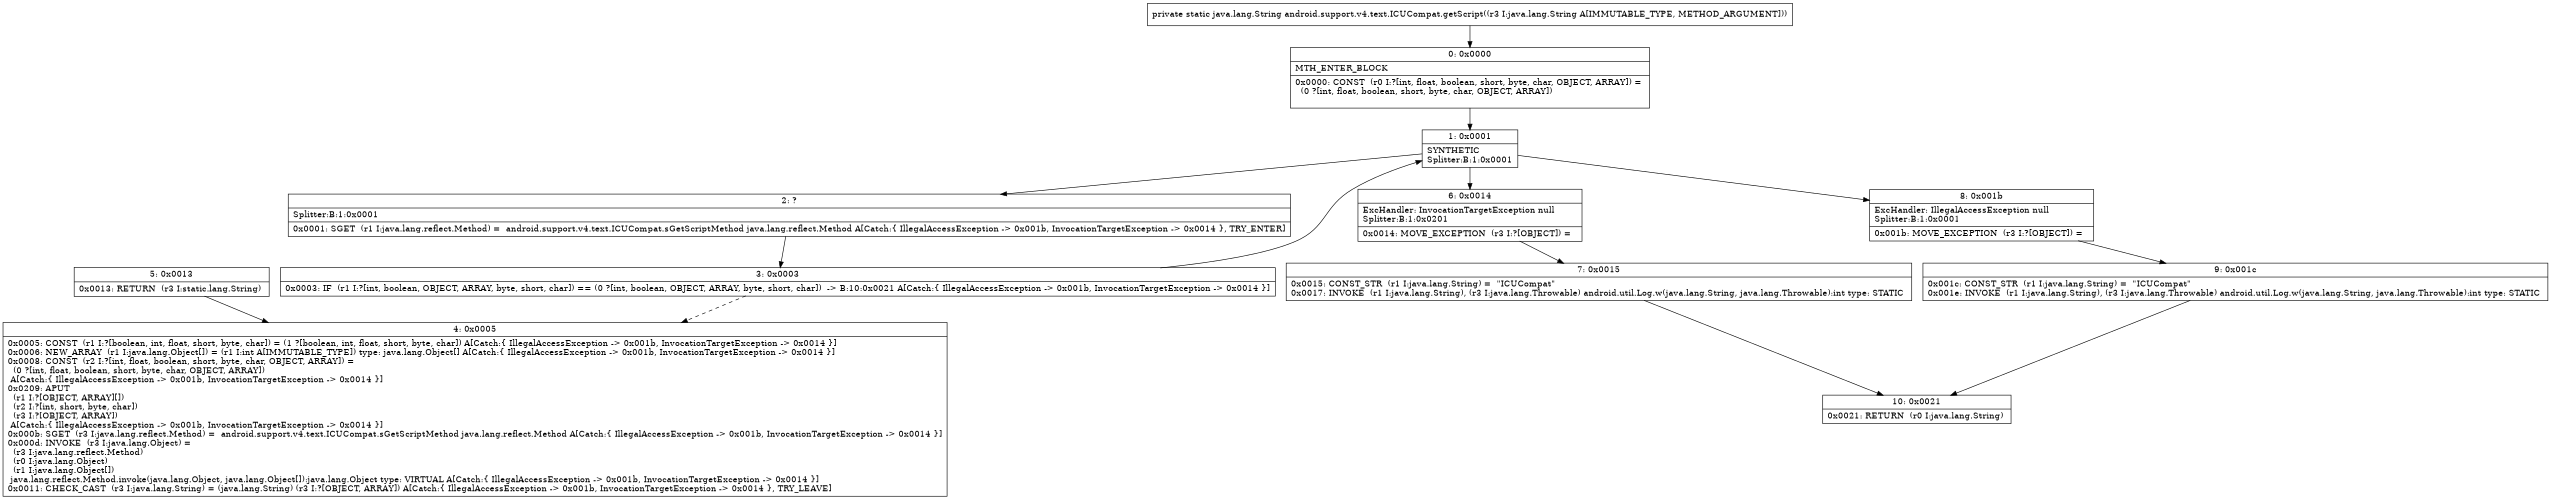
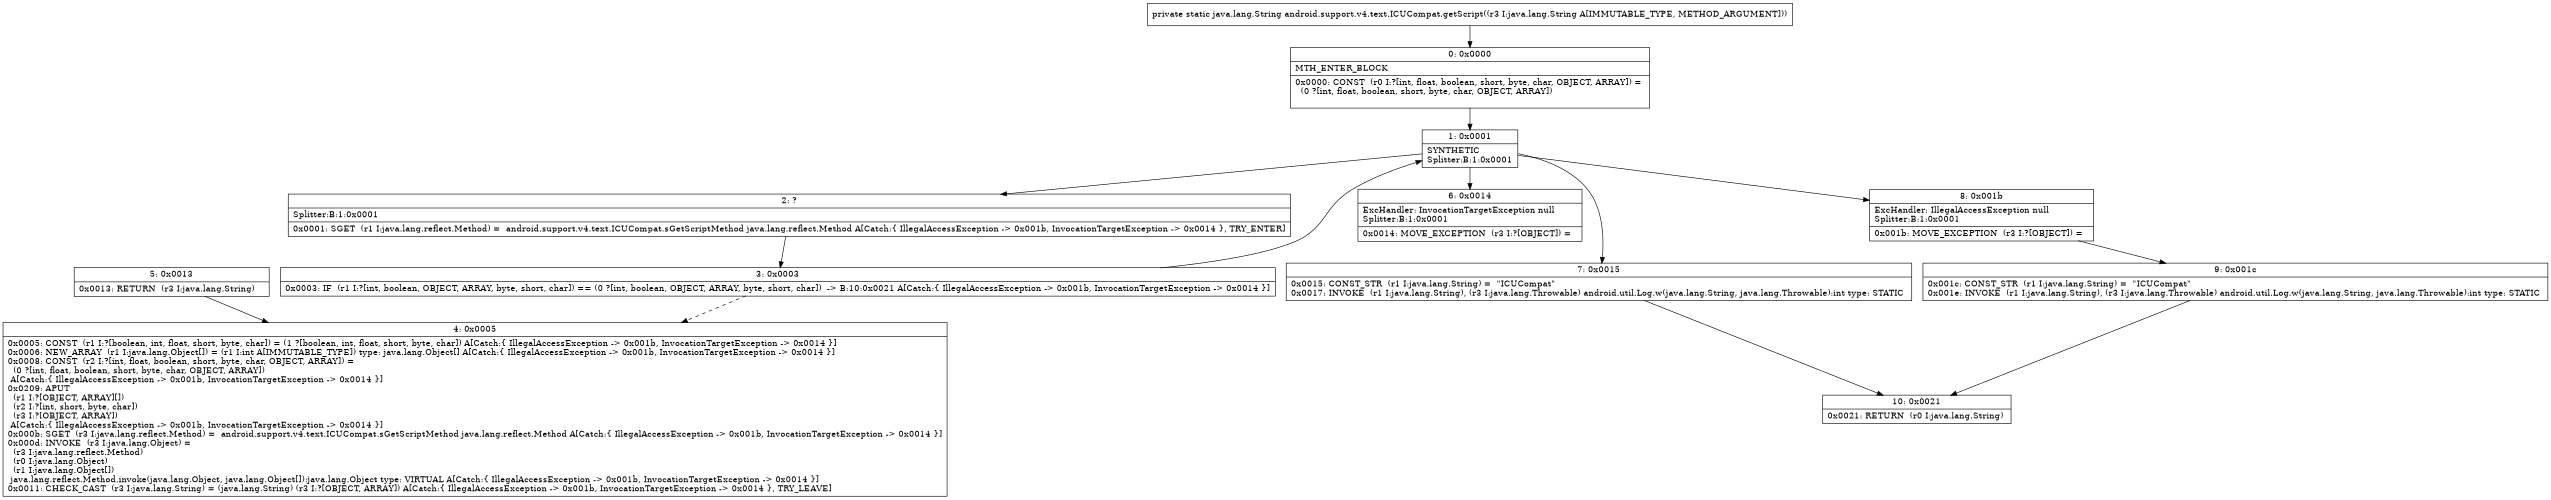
node "6: 0x0014": text "Splitter:B:1:0x0201" -> "Splitter:B:1:0x0001"
edge "6: 0x0014" -> "7: 0x0015": now "1: 0x0001" -> "7: 0x0015"
node "5: 0x0013": text "0x0013: RETURN  (r3 I:static.lang.String)" -> "0x0013: RETURN  (r3 I:java.lang.String)"
